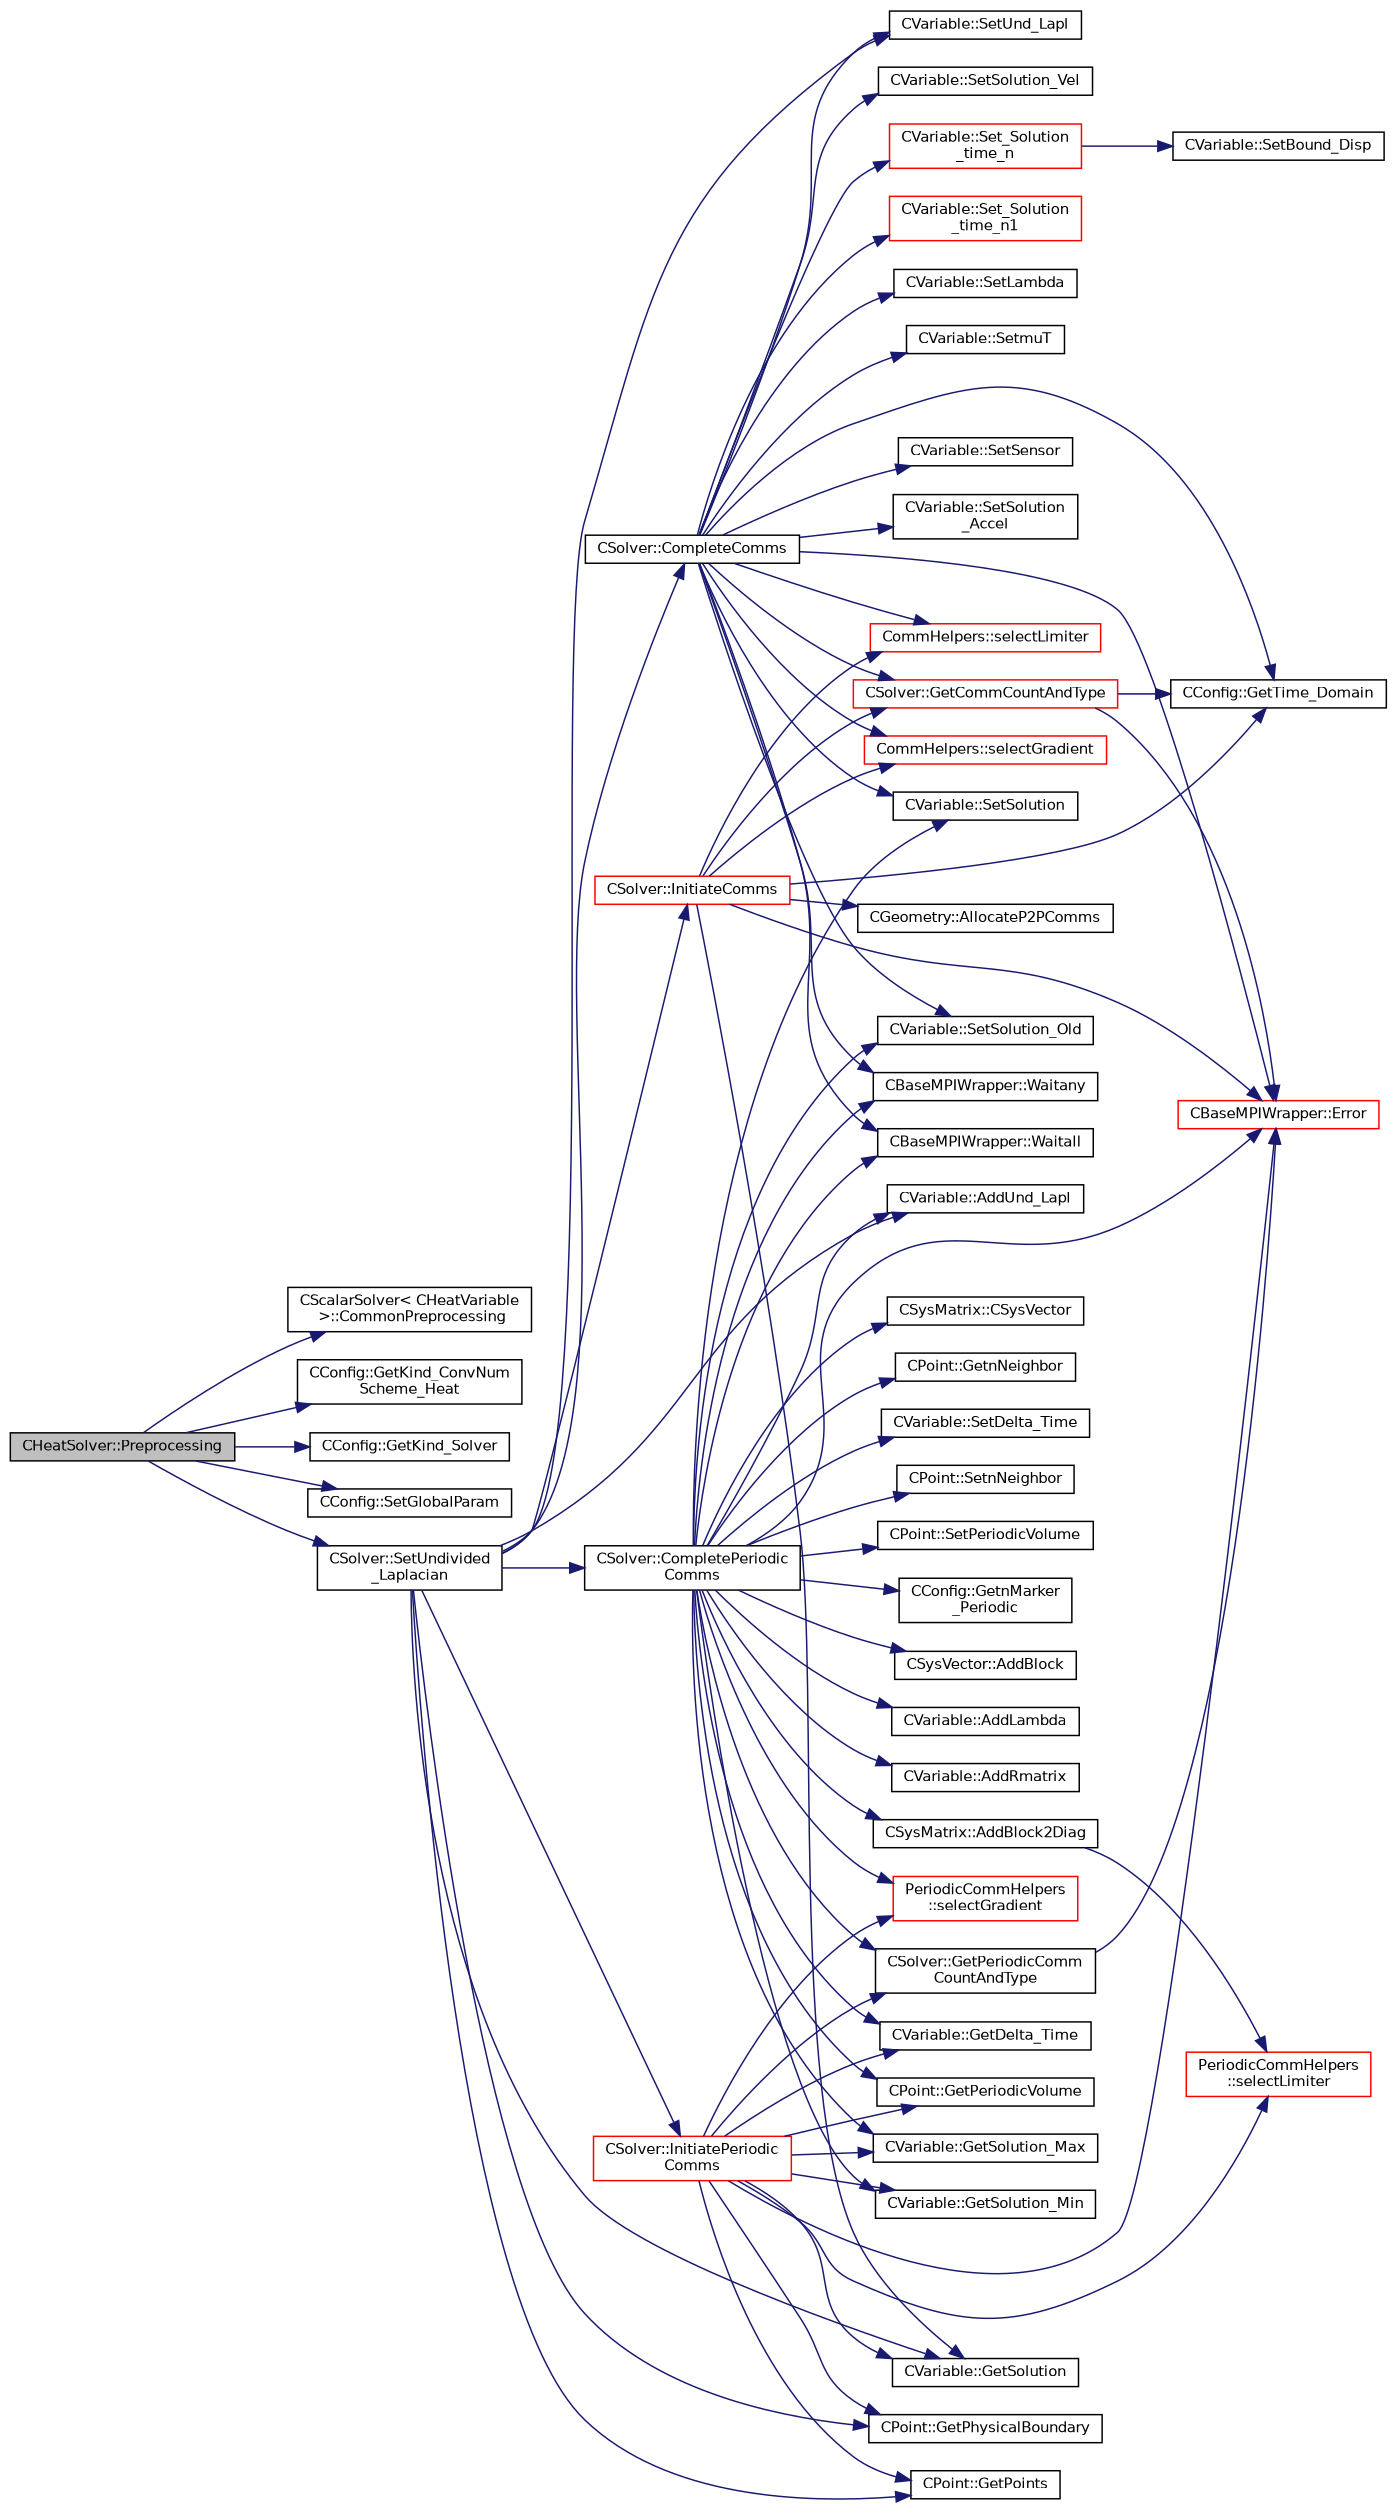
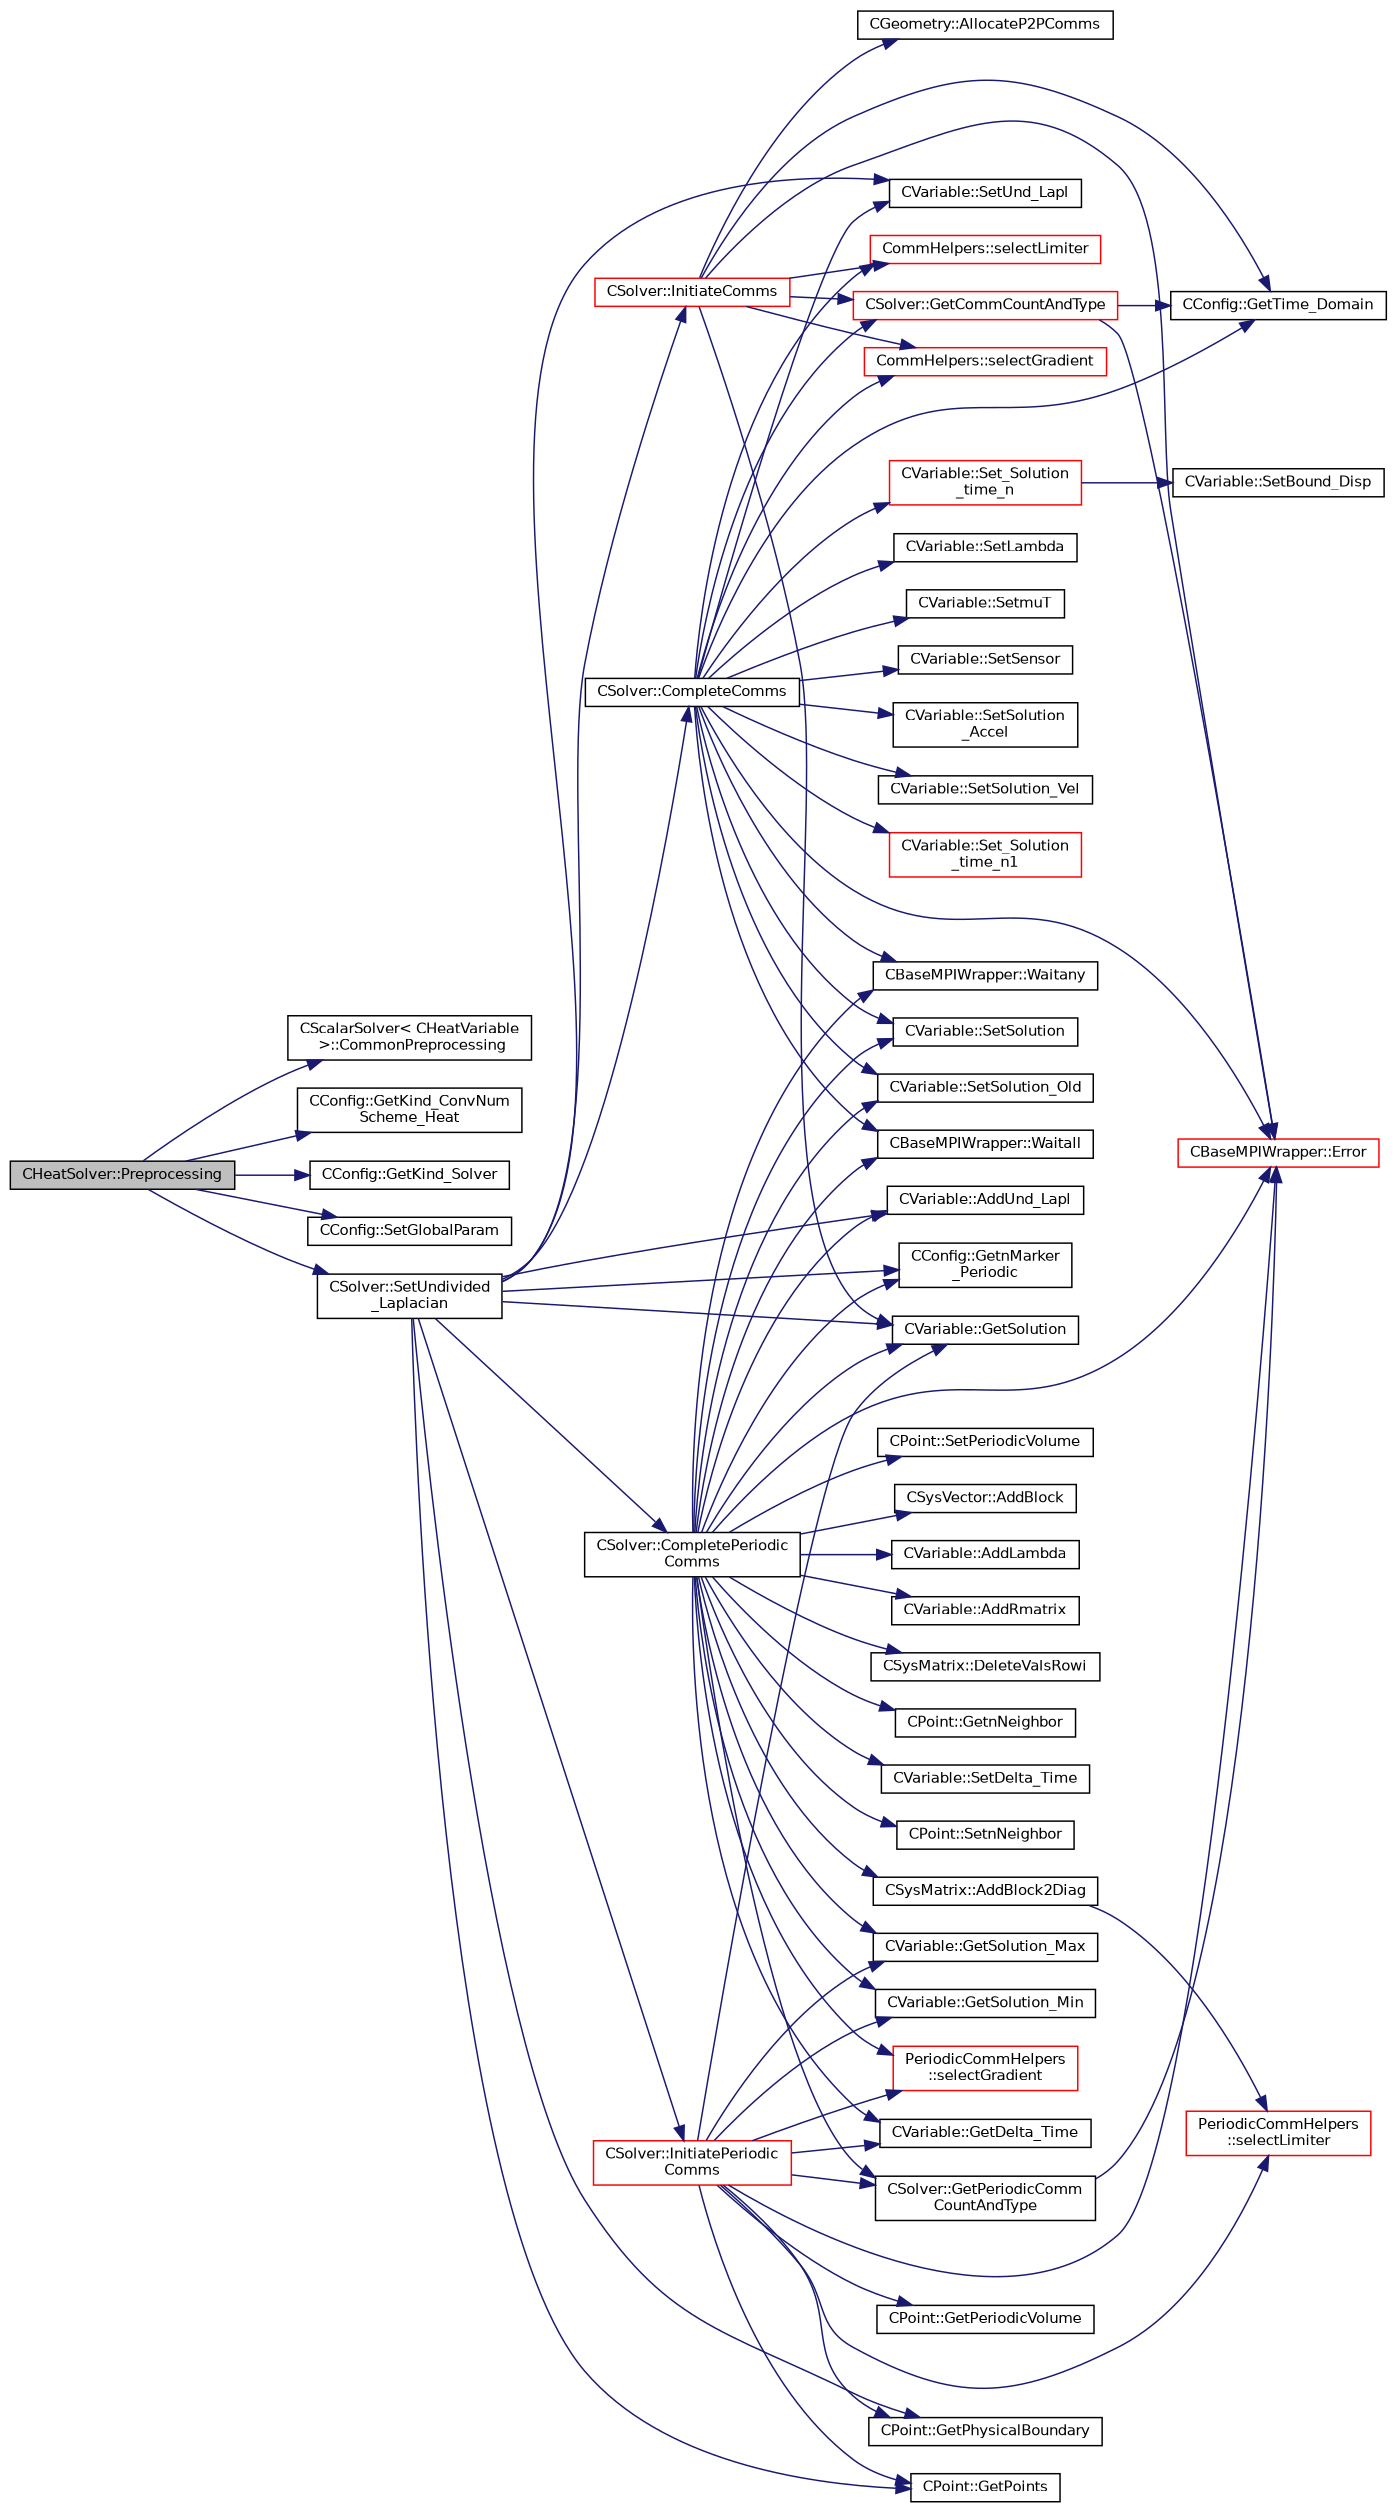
edge "CSolver::SetUndivided _Laplacian" -> "CConfig::GetnMarker _Periodic": added
node "CSysMatrix::CSysVector": label "CSysMatrix::CSysVector" -> "CSysMatrix::DeleteValsRowi"
edge "CSolver::CompletePeriodic Comms" -> "CPoint::GetPeriodicVolume": now "CSolver::CompletePeriodic Comms" -> "CVariable::GetSolution"
